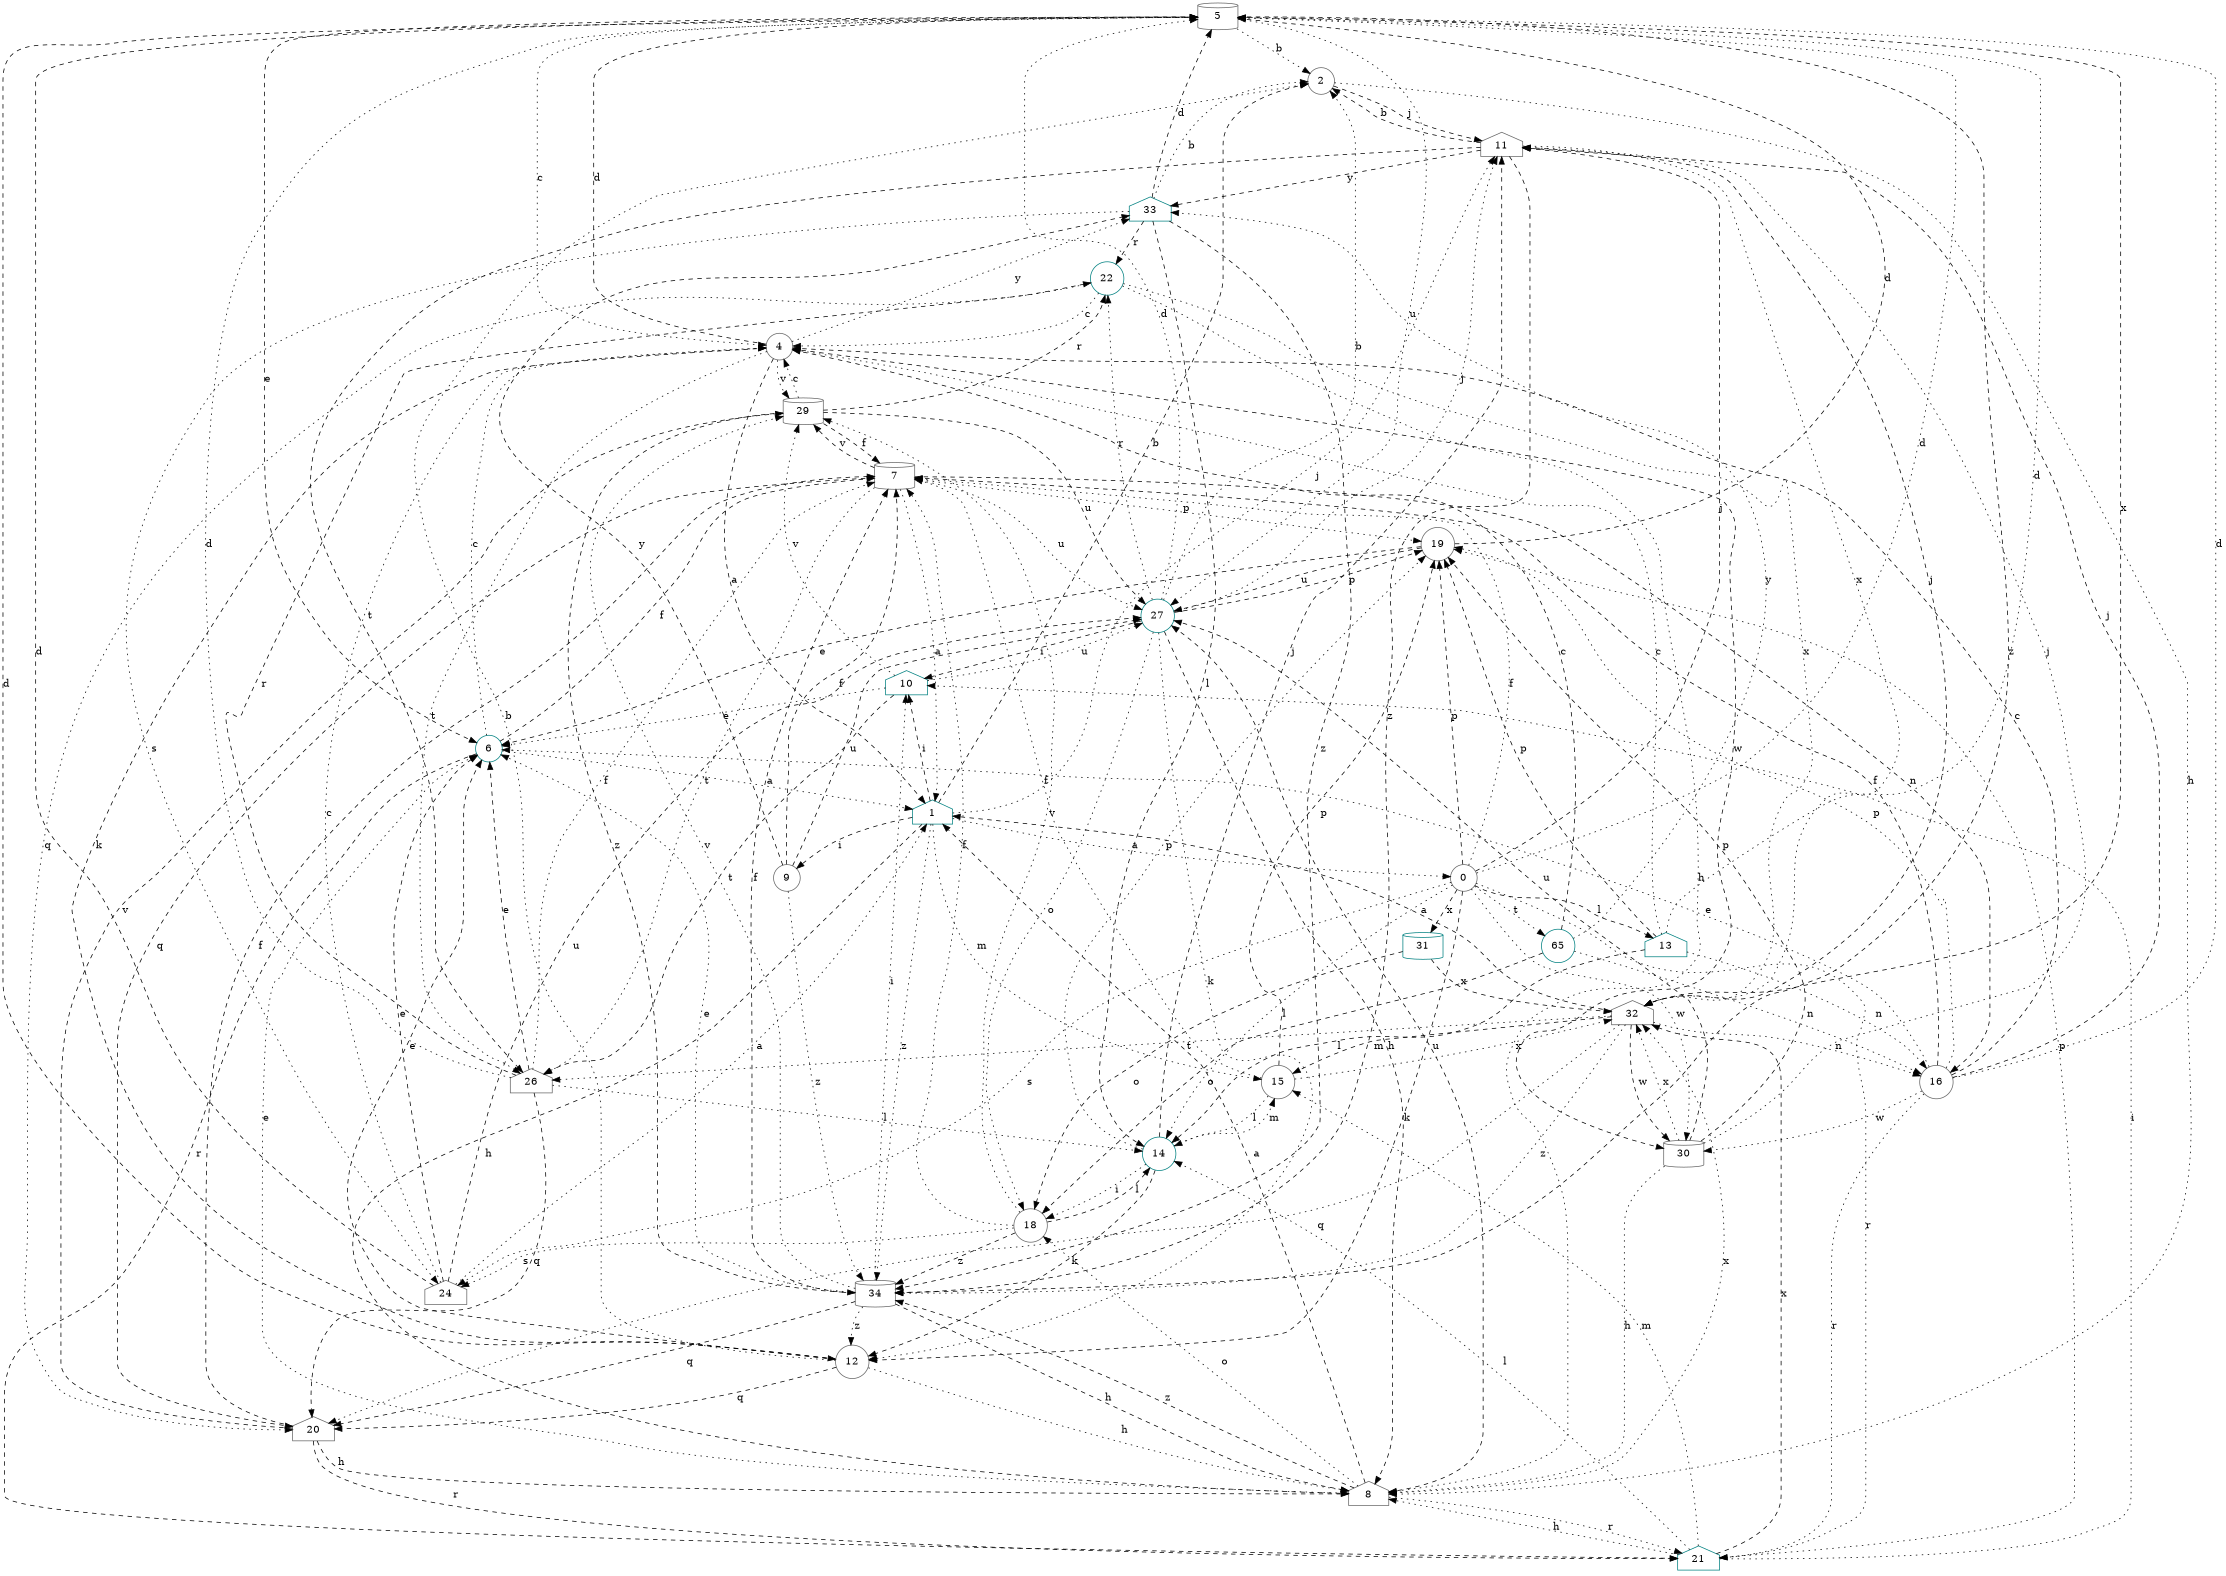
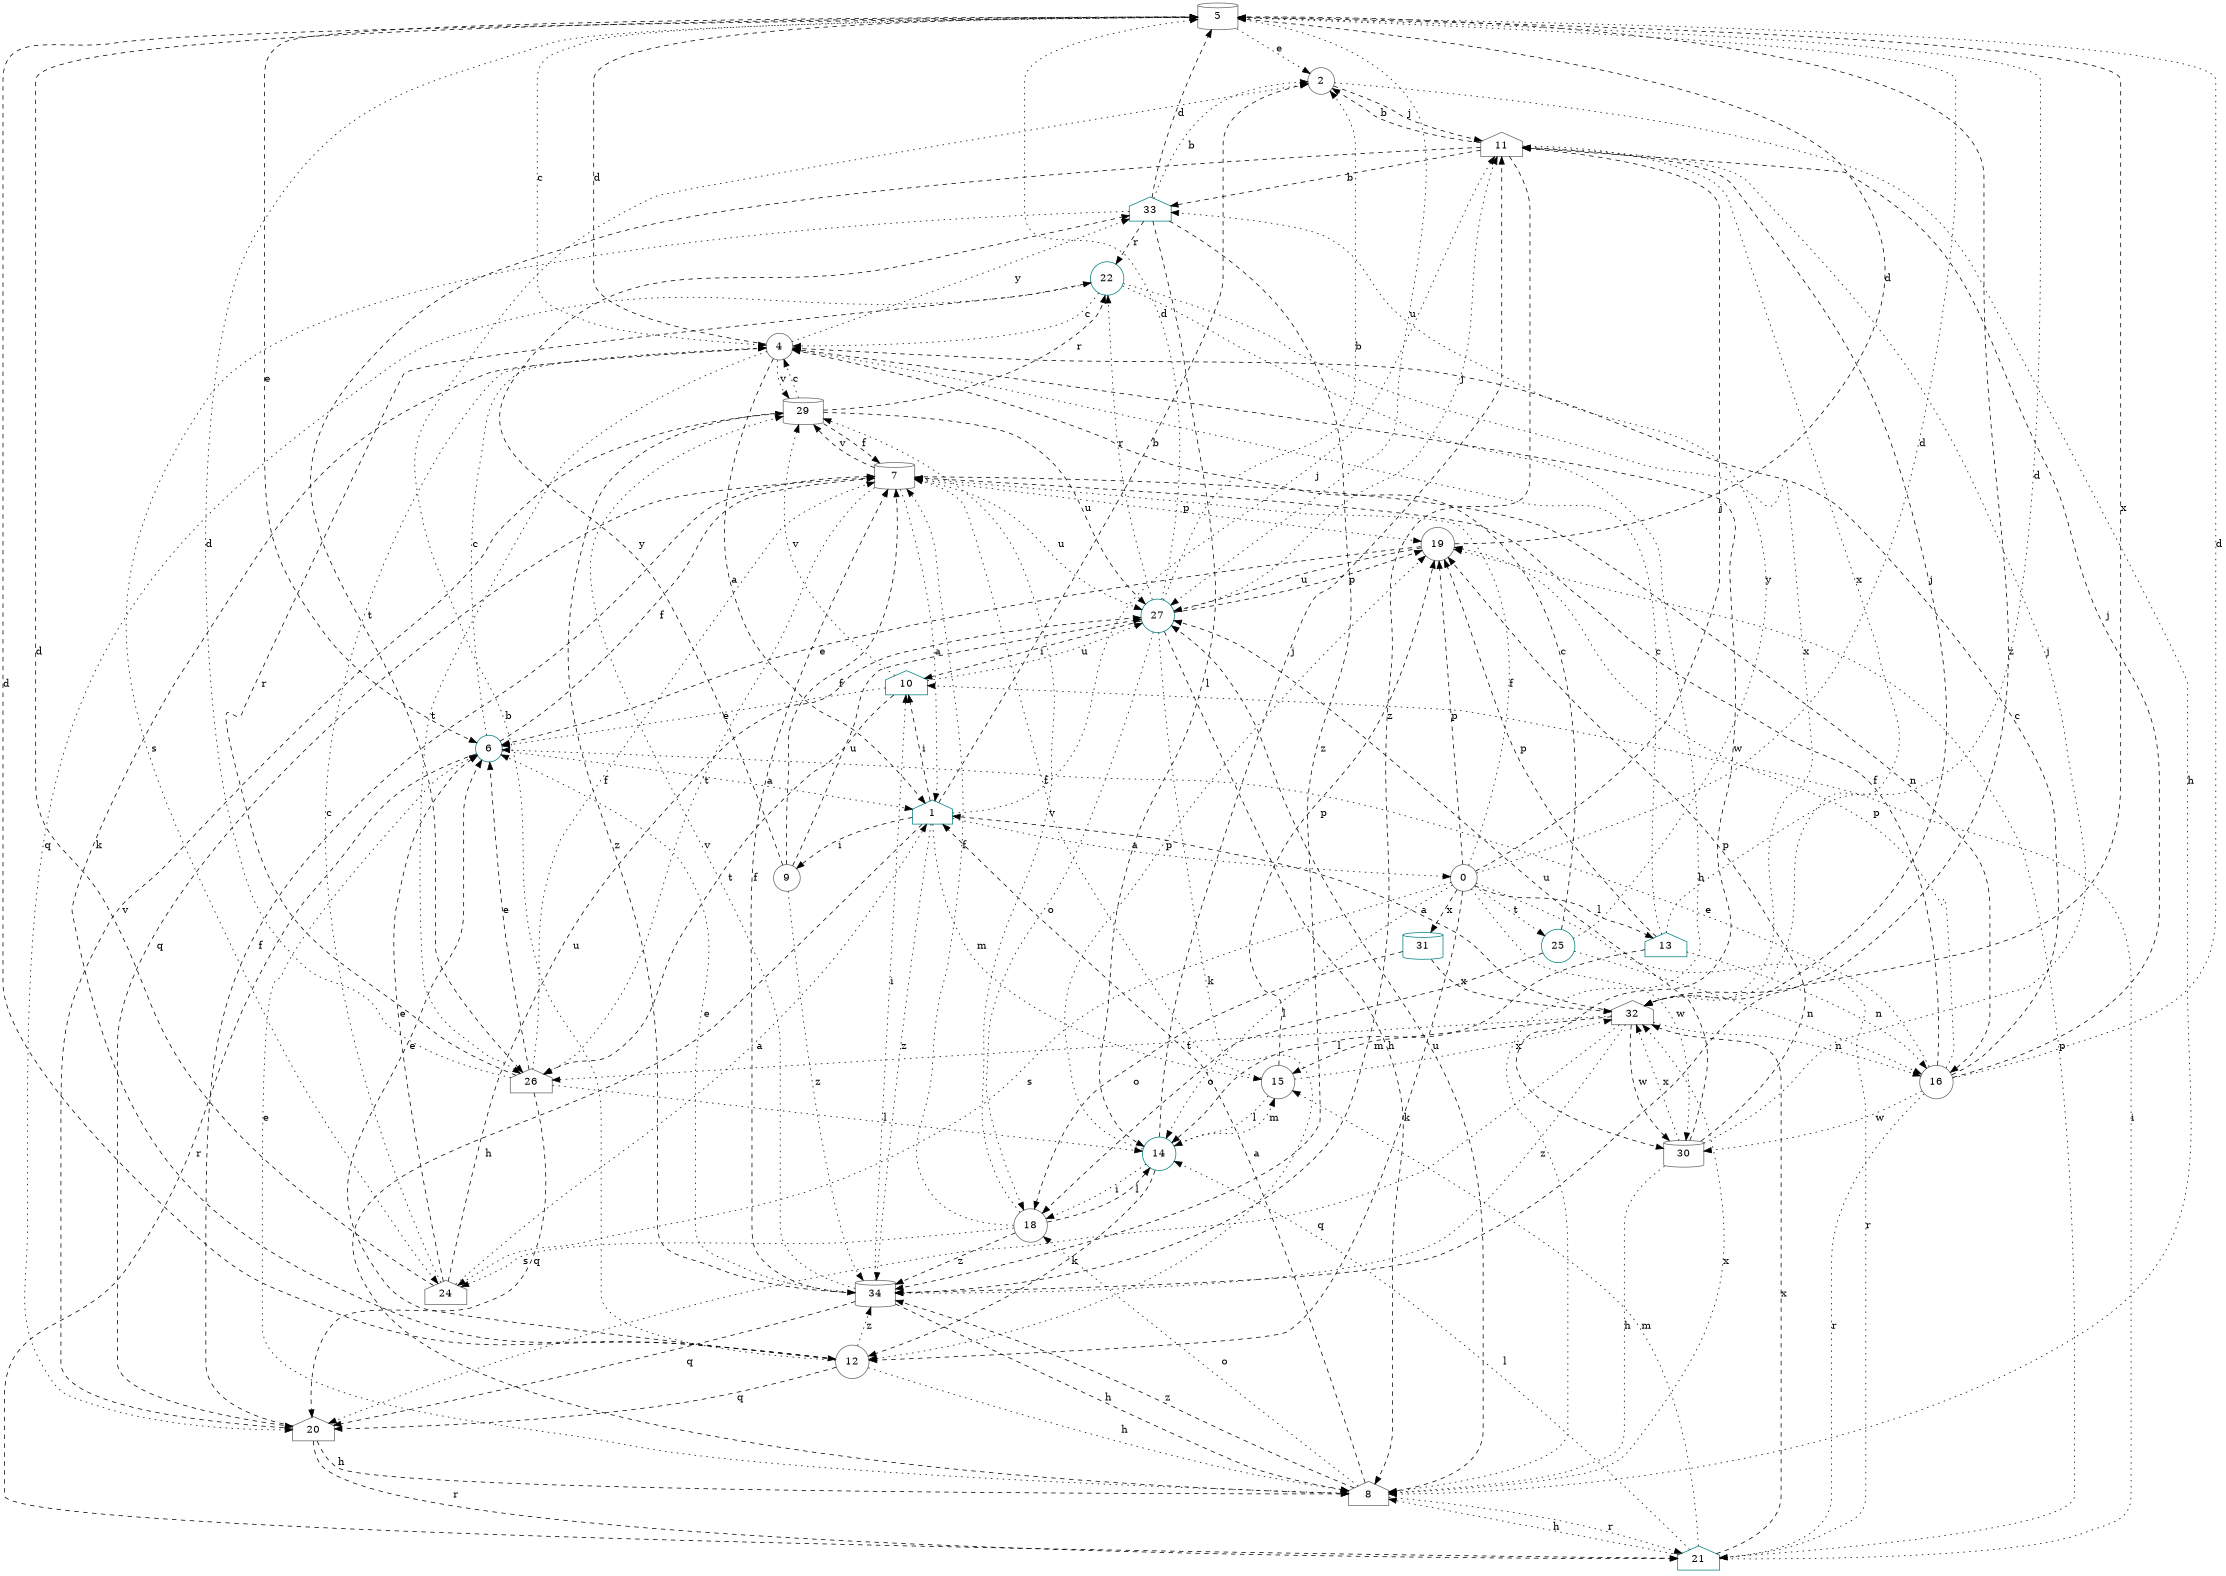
edge "5" -> "2": label "b" -> "e"
edge "11" -> "33": label "y" -> "b"
node "65": label "65" -> "25"
edge "34" -> "12": reversed
